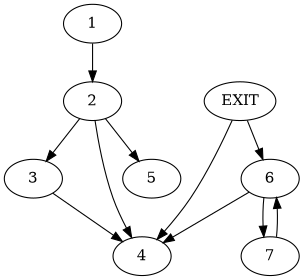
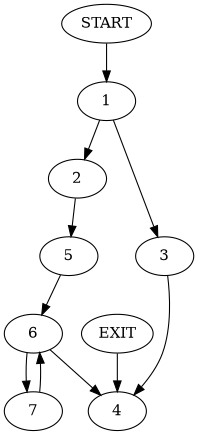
node "START": added
edge "EXIT" -> "6": now "5" -> "6"
edge "2" -> "3": now "1" -> "3"
edge "2" -> "4": removed
